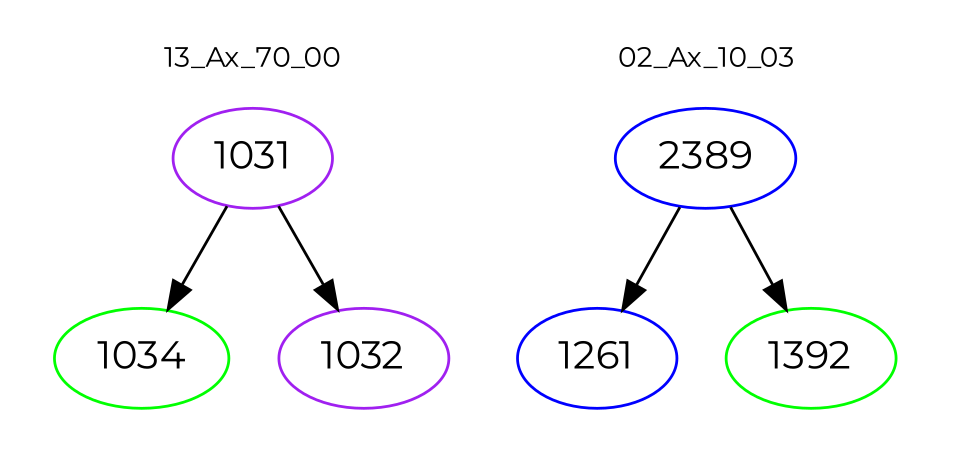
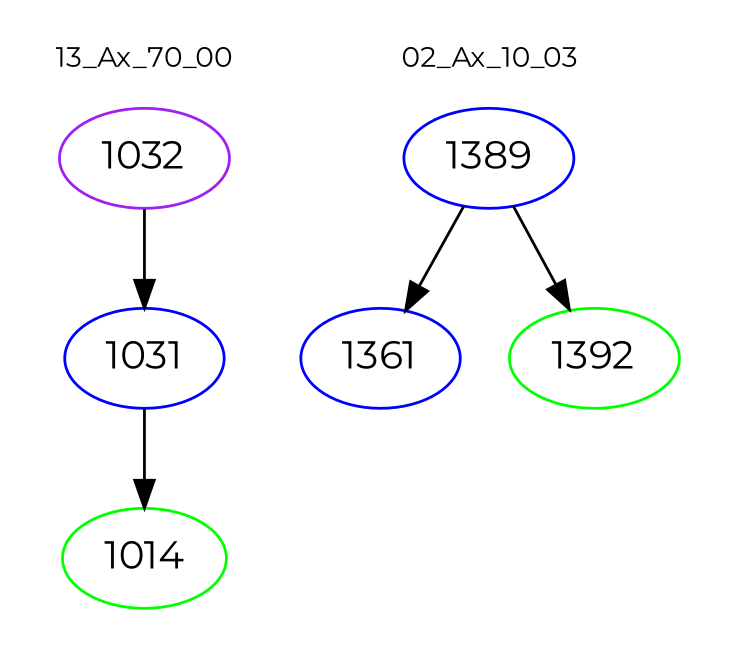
node "1031": color purple -> blue
node "2389": label "2389" -> "1389"
edge "1031" -> "1032": reversed
node "1034": label "1034" -> "1014"
node "1261": label "1261" -> "1361"
